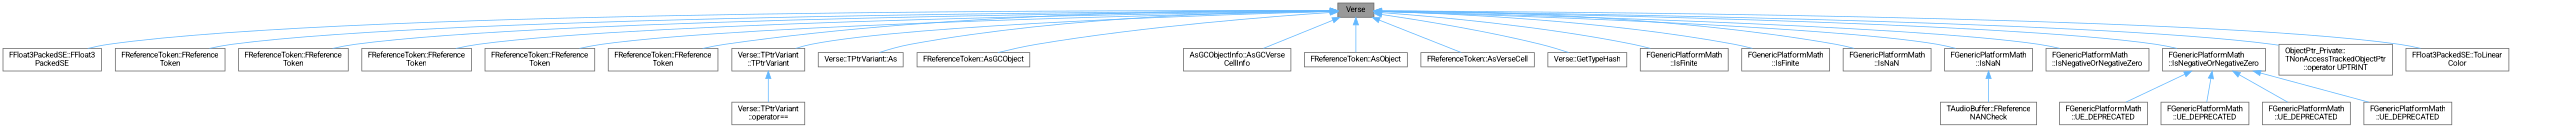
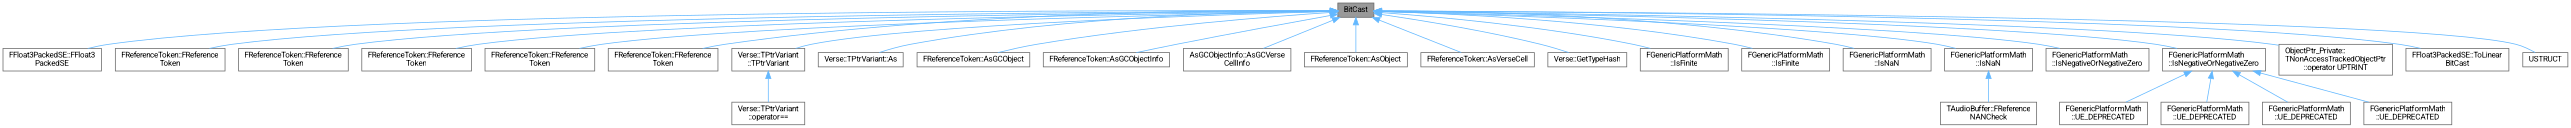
node "Verse": label "Verse" -> "BitCast"
node "FReferenceToken::AsGCObjectInfo": added
node "FFloat3PackedSE::ToLinear Color": label "FFloat3PackedSE::ToLinear Color" -> "FFloat3PackedSE::ToLinear BitCast"
node "USTRUCT": added
